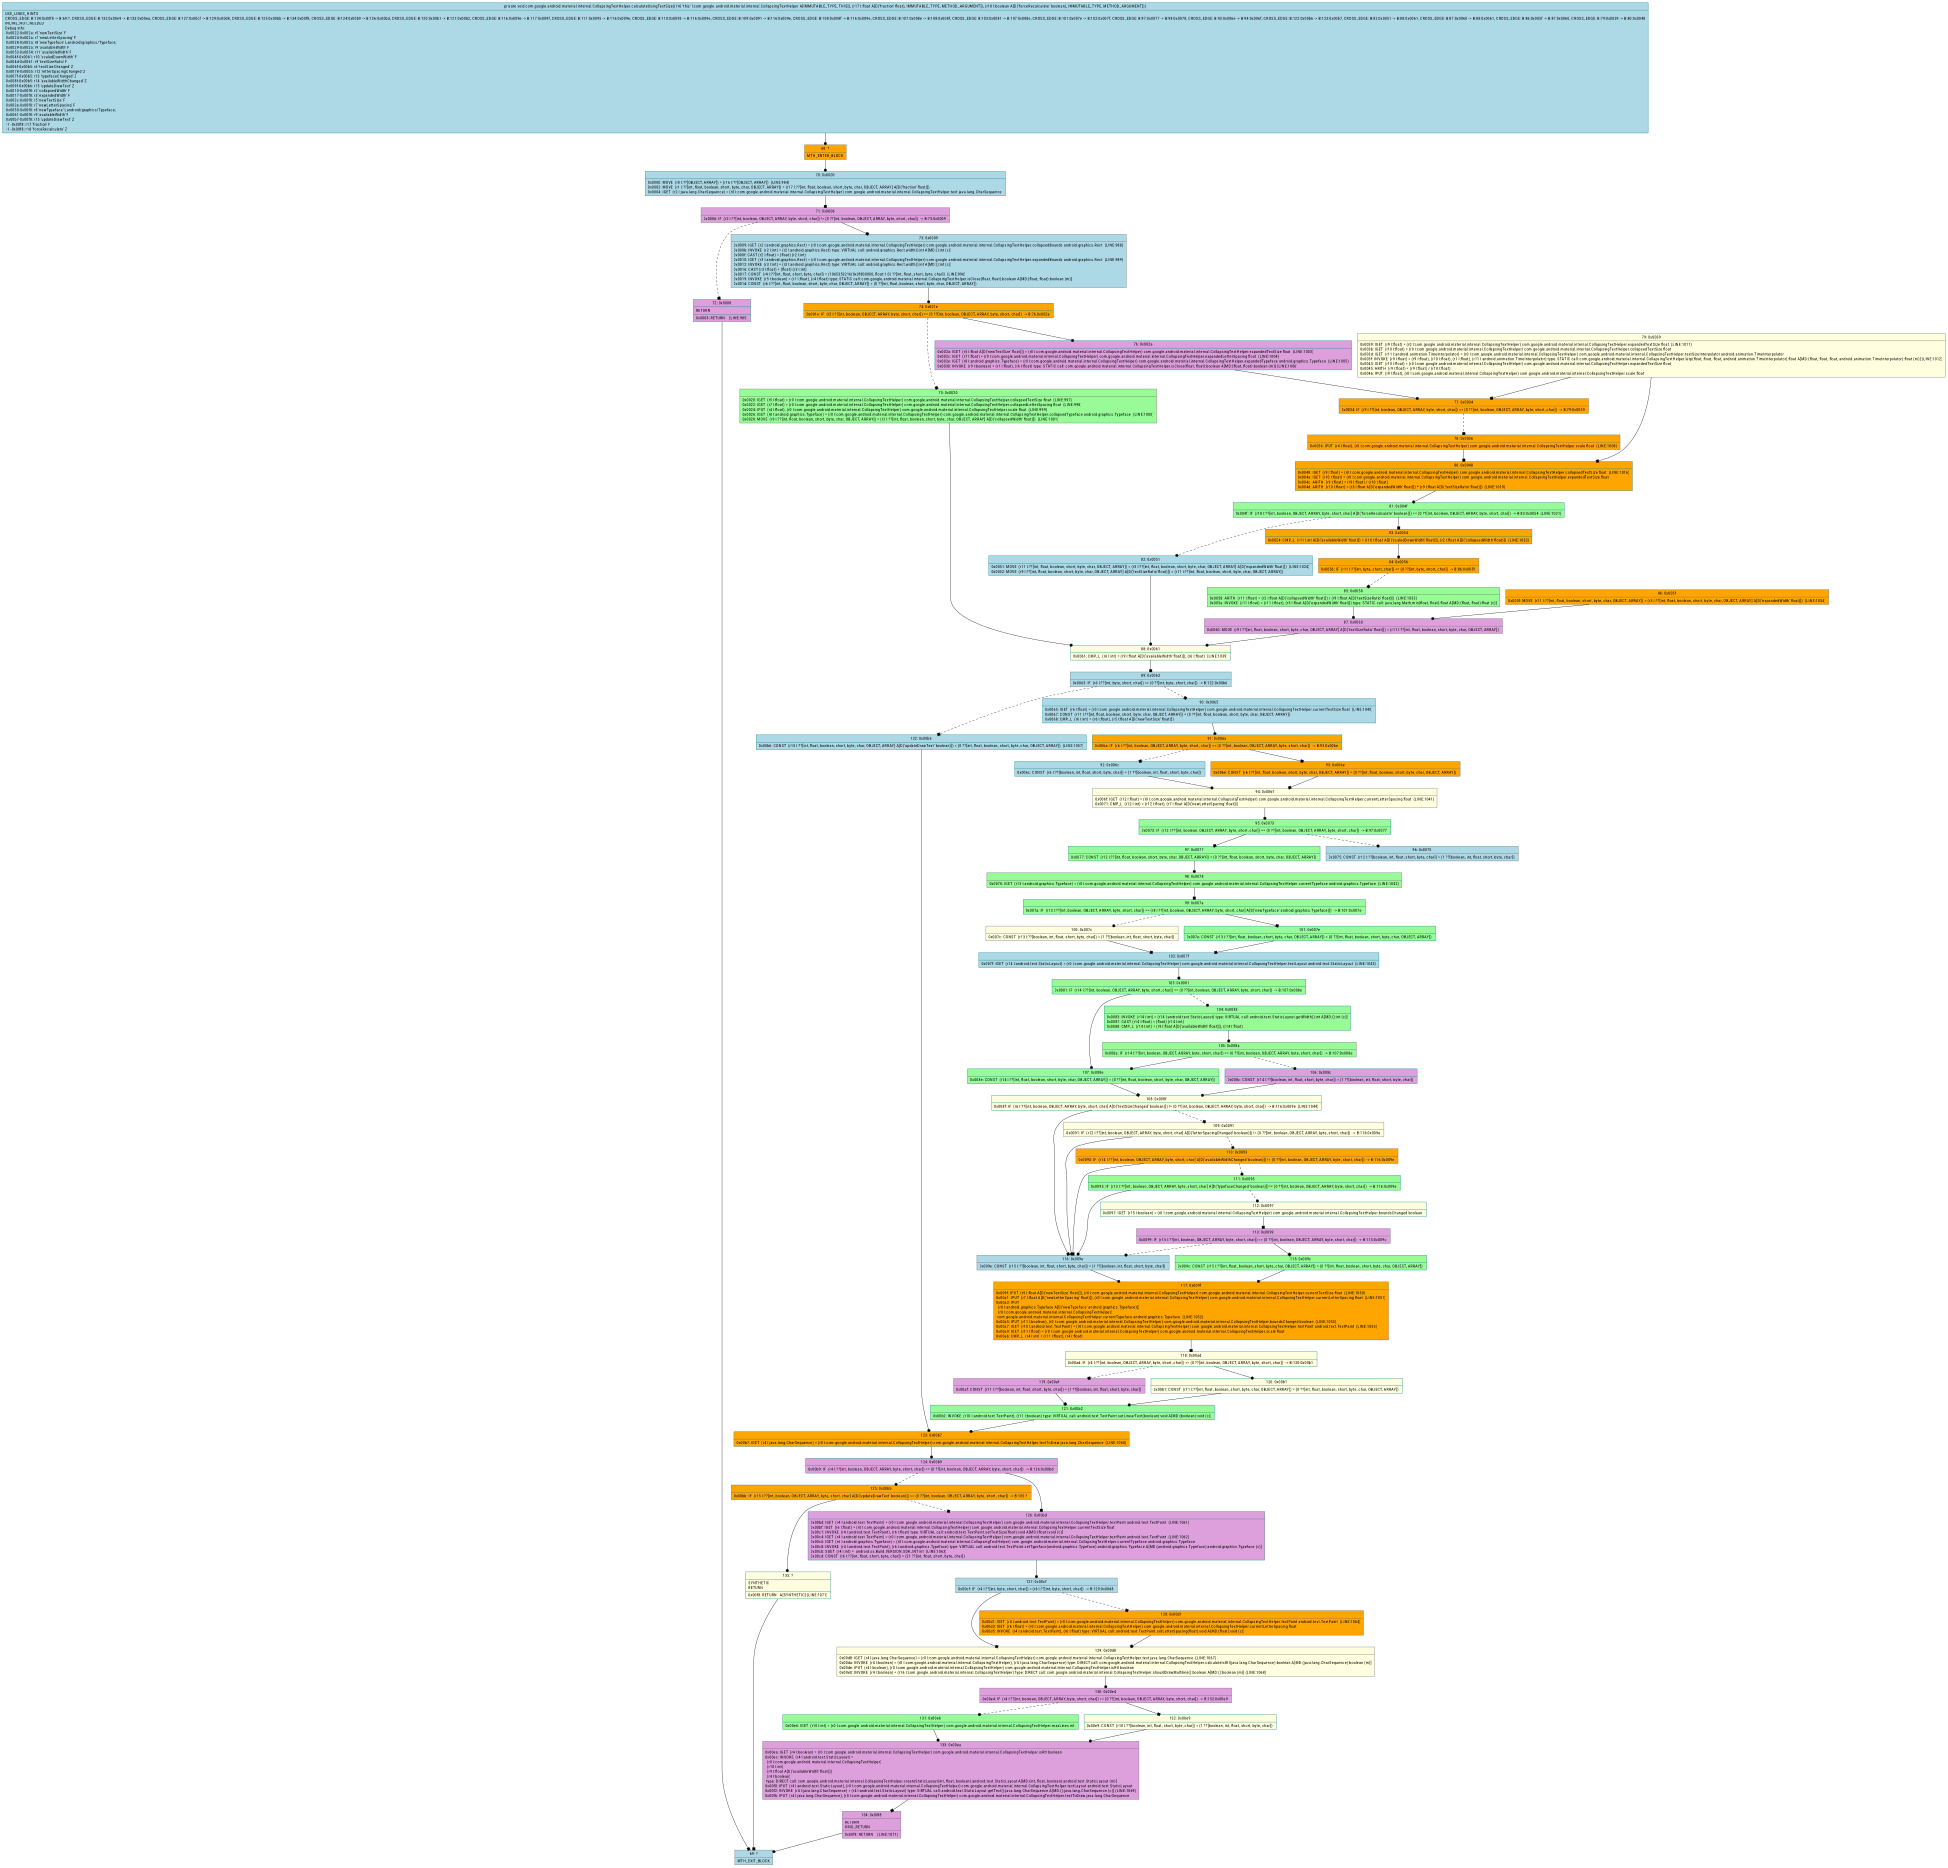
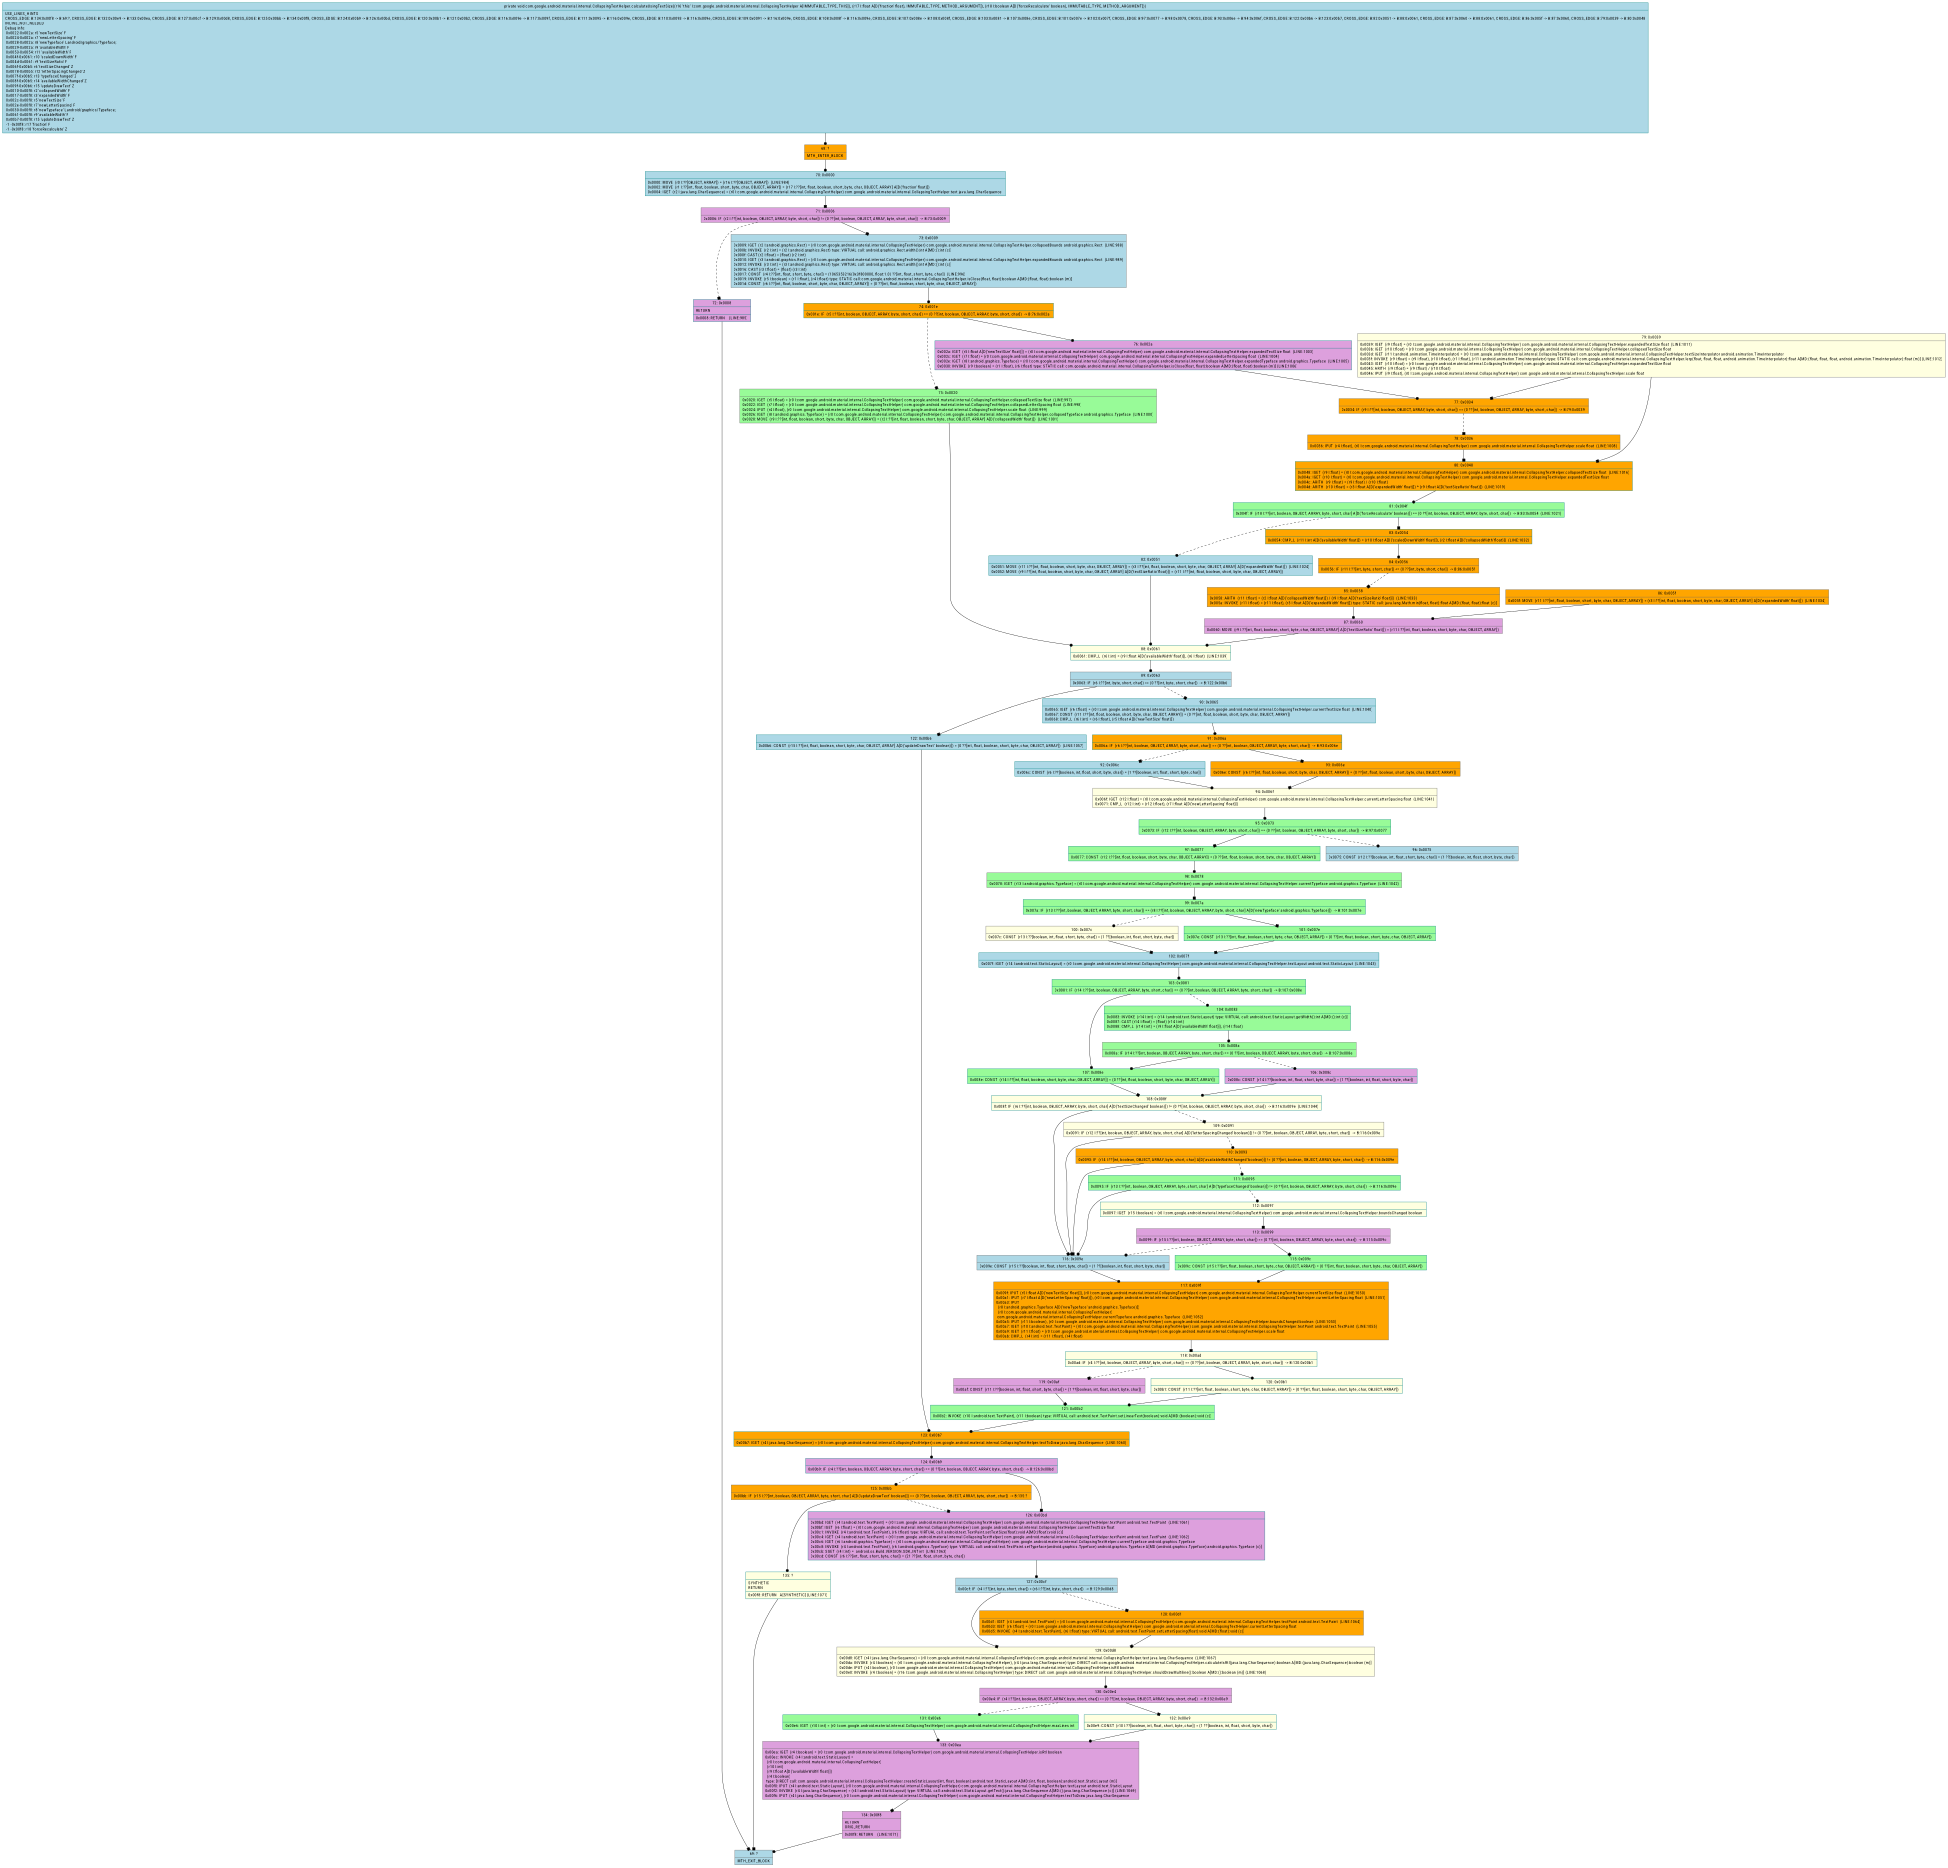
node "85: 0x0058": fillcolor palegreen -> orange
edge "88: 0x0061" -> "89: 0x0063": arrowhead box -> dot
edge "89: 0x0063" -> "122: 0x00b6": style dashed -> solid
